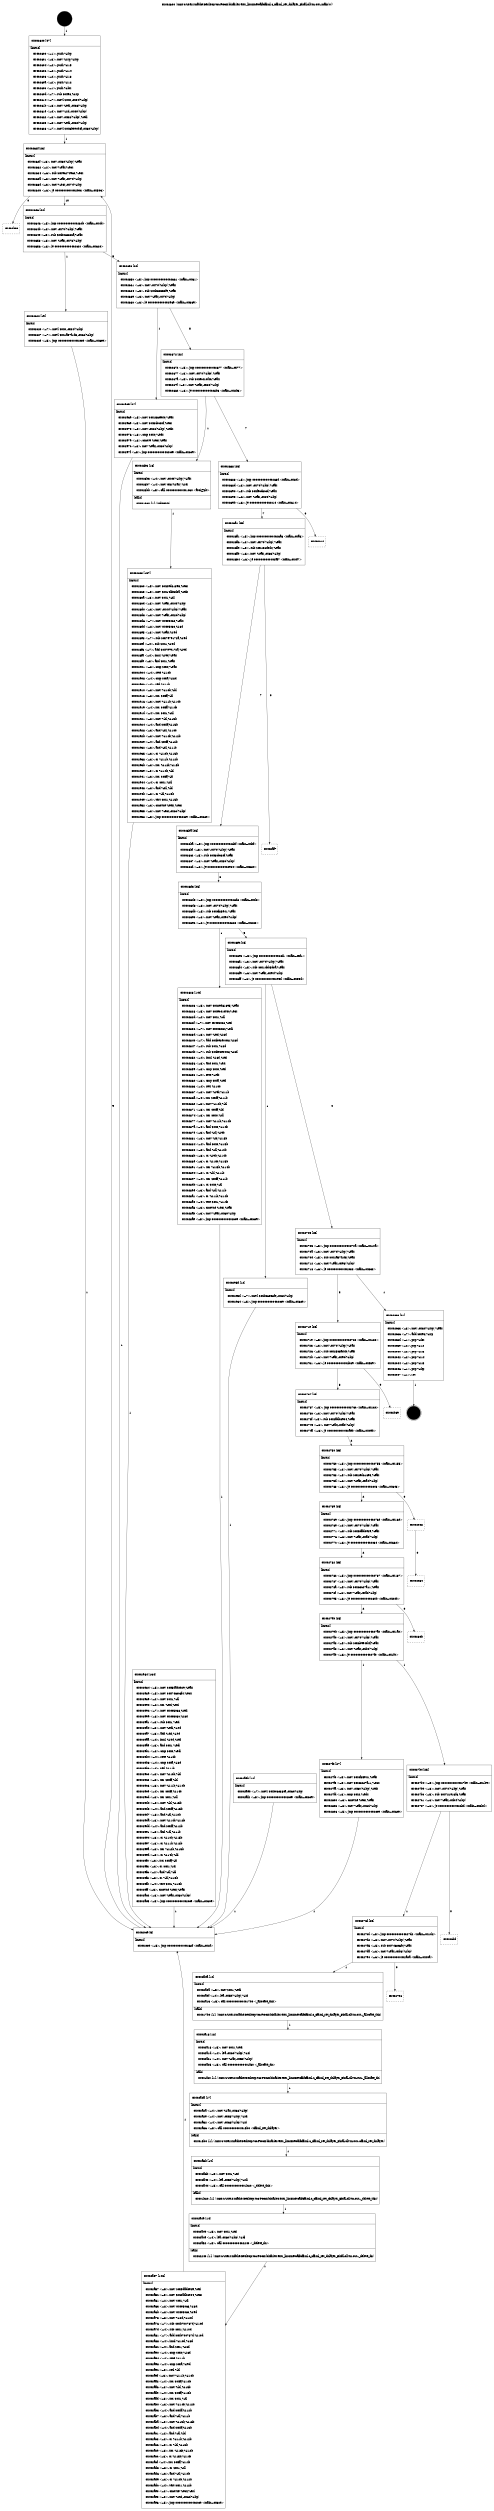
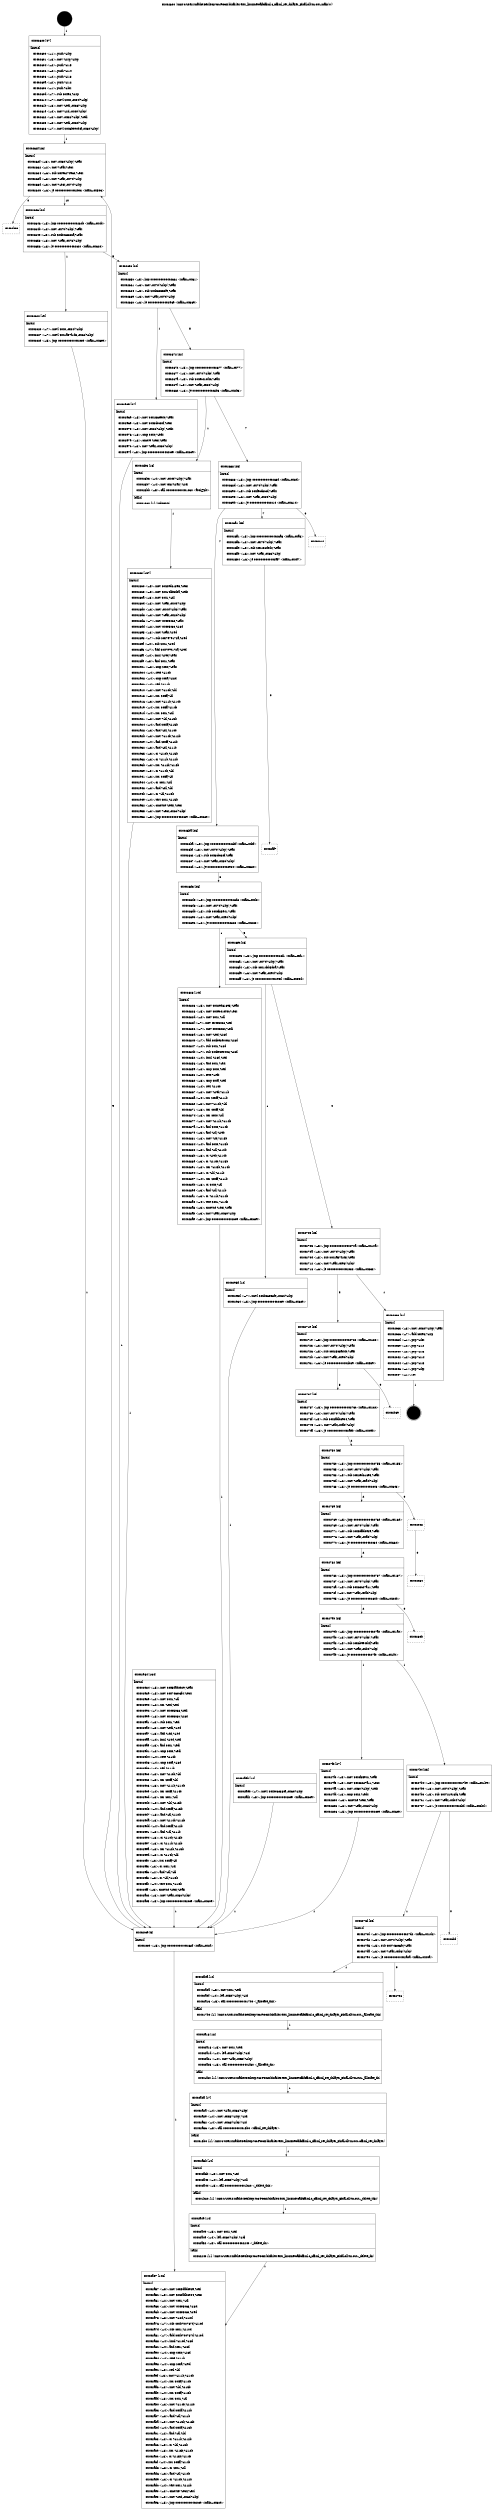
edge "0x4026a1 [25]" -> "0x4026ba [25]": now "0x402688 [25]" -> "0x4026ba [25]"
edge "0x402a57 [148]" -> "0x402cc9 [5]": reversed
